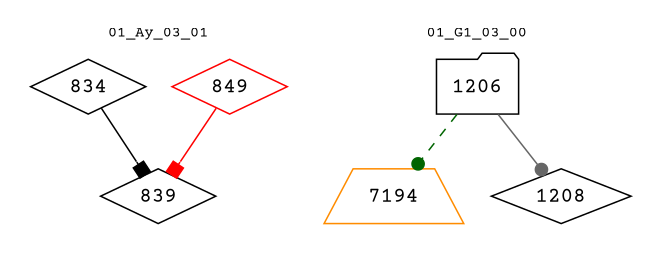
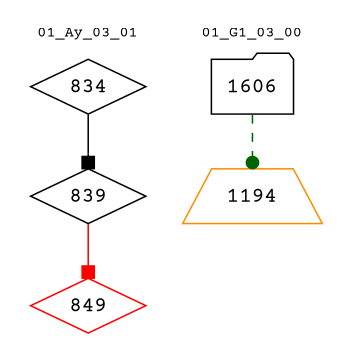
node "1206": label "1206" -> "1606"
edge "849" -> "839": reversed
node "7194": label "7194" -> "1194"
node "1208": removed
